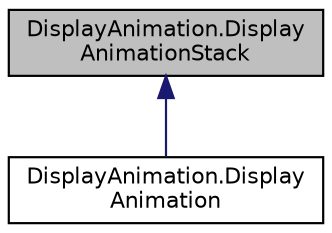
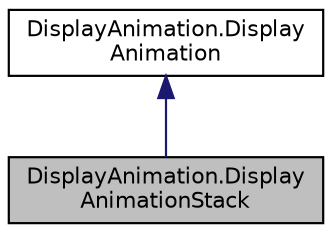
edge "DisplayAnimation.Display Animation" -> "DisplayAnimation.Display AnimationStack": reversed
